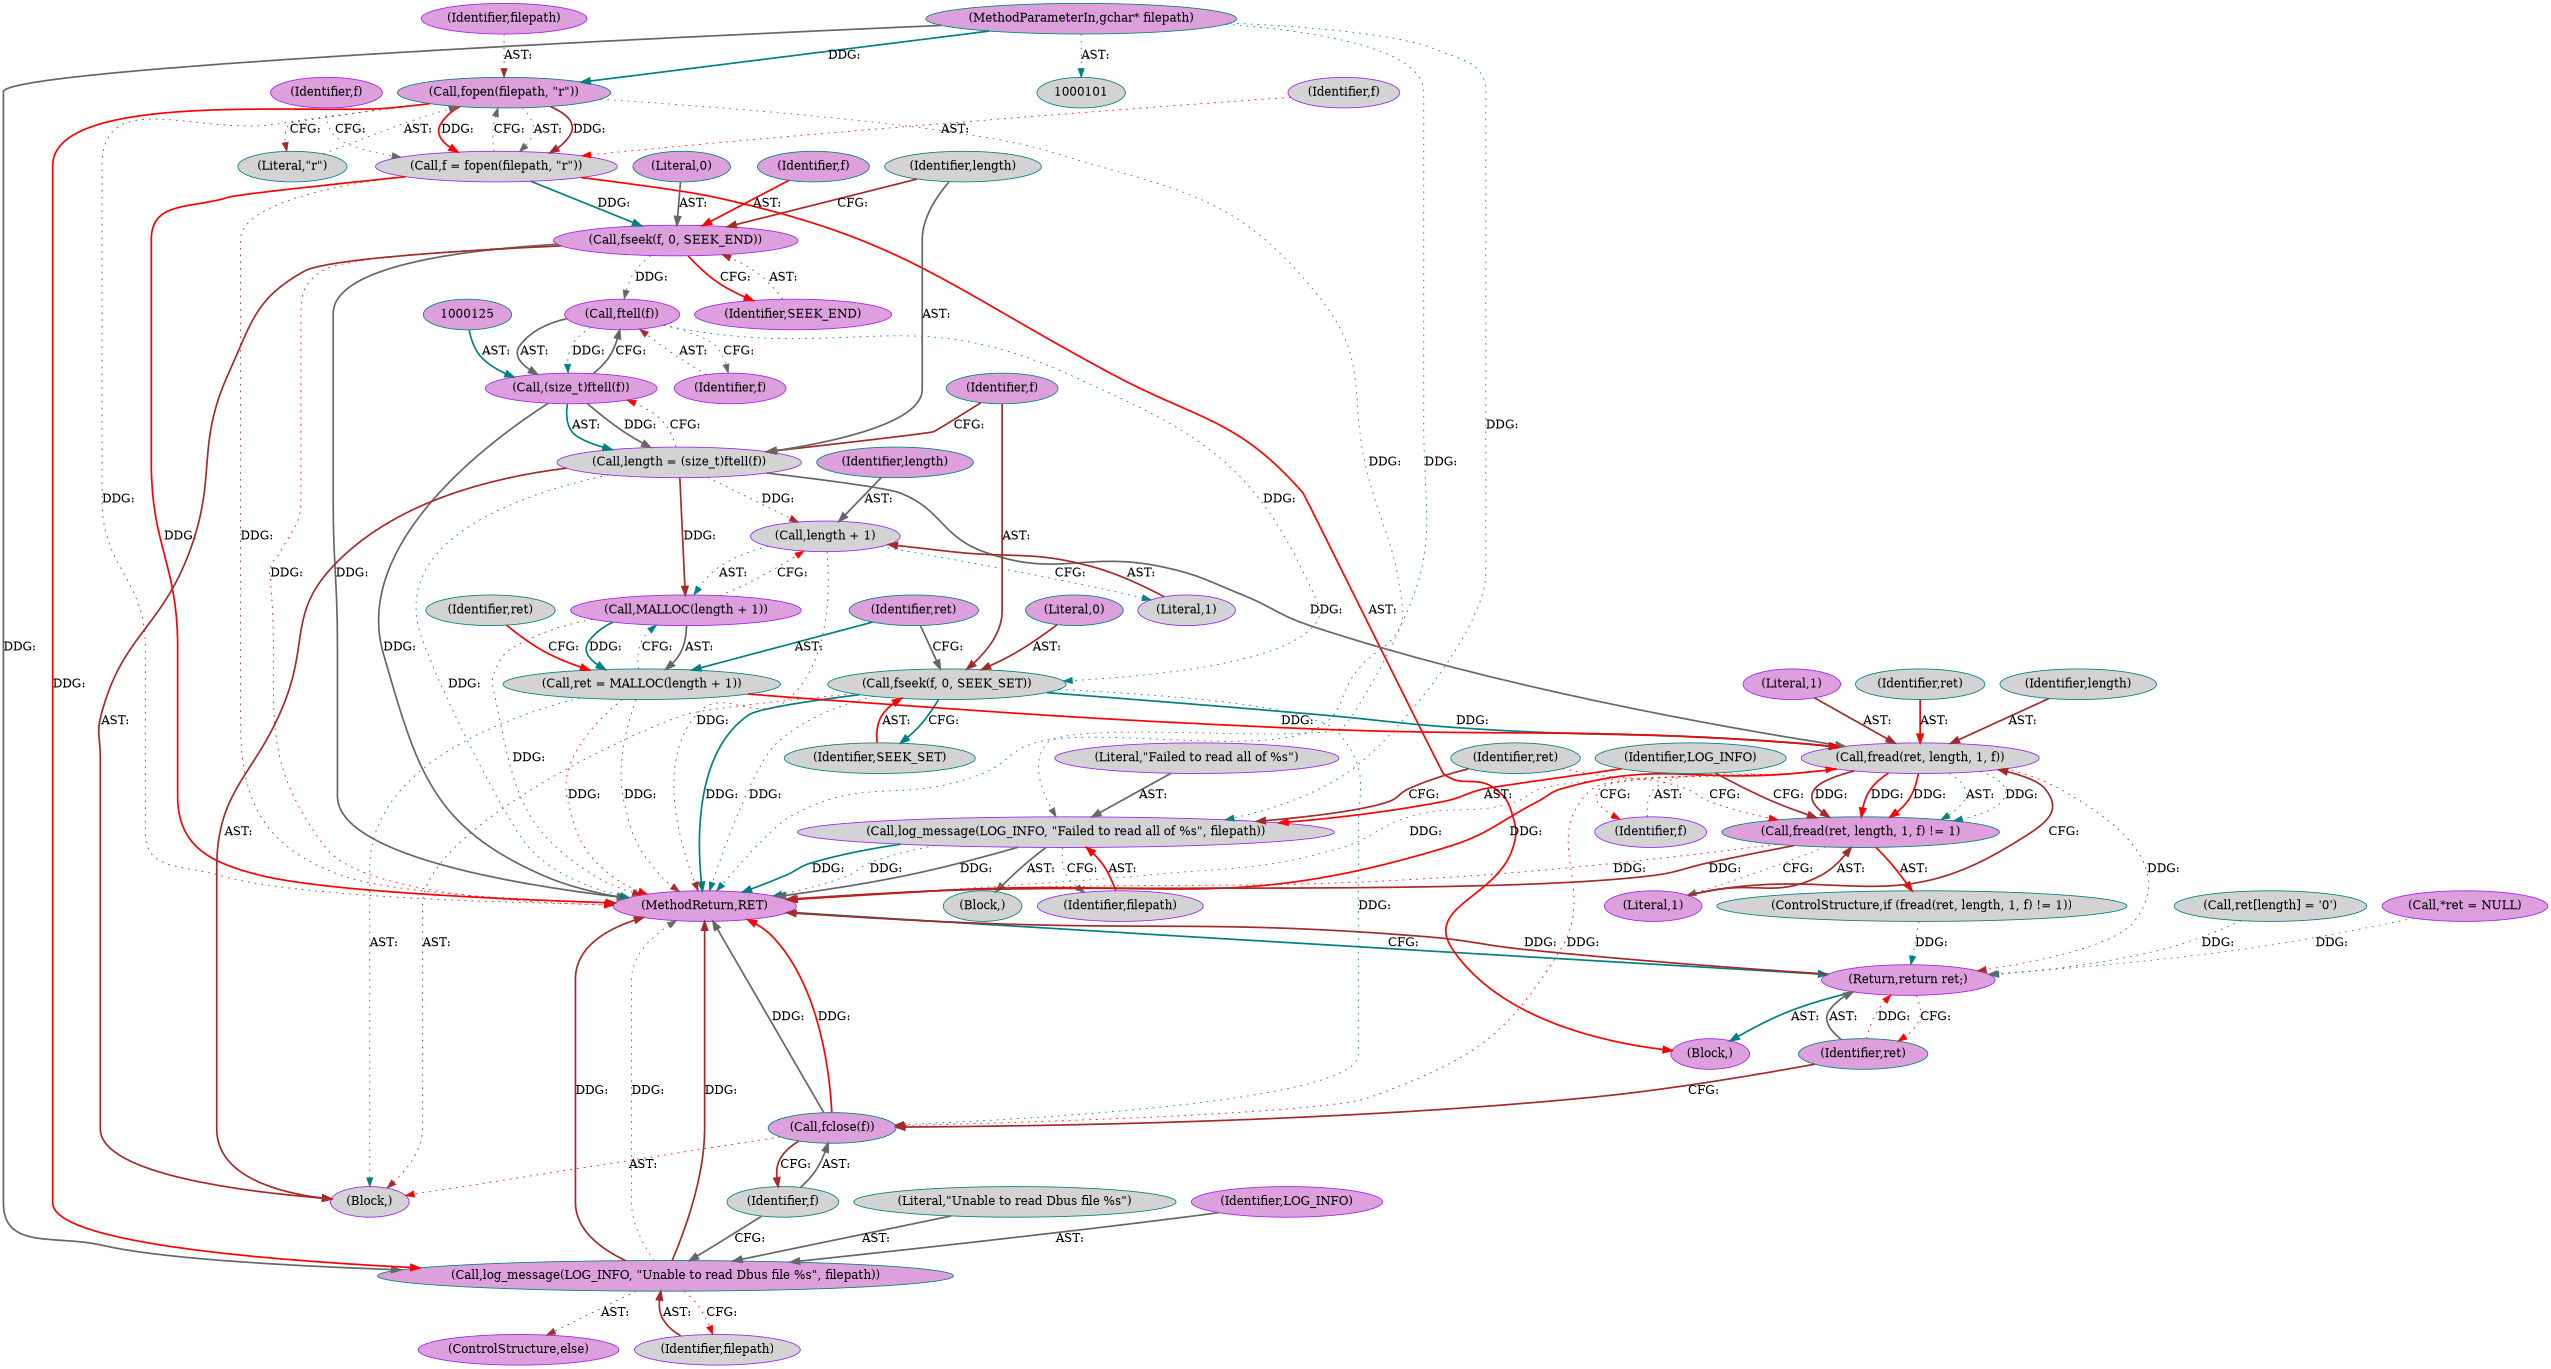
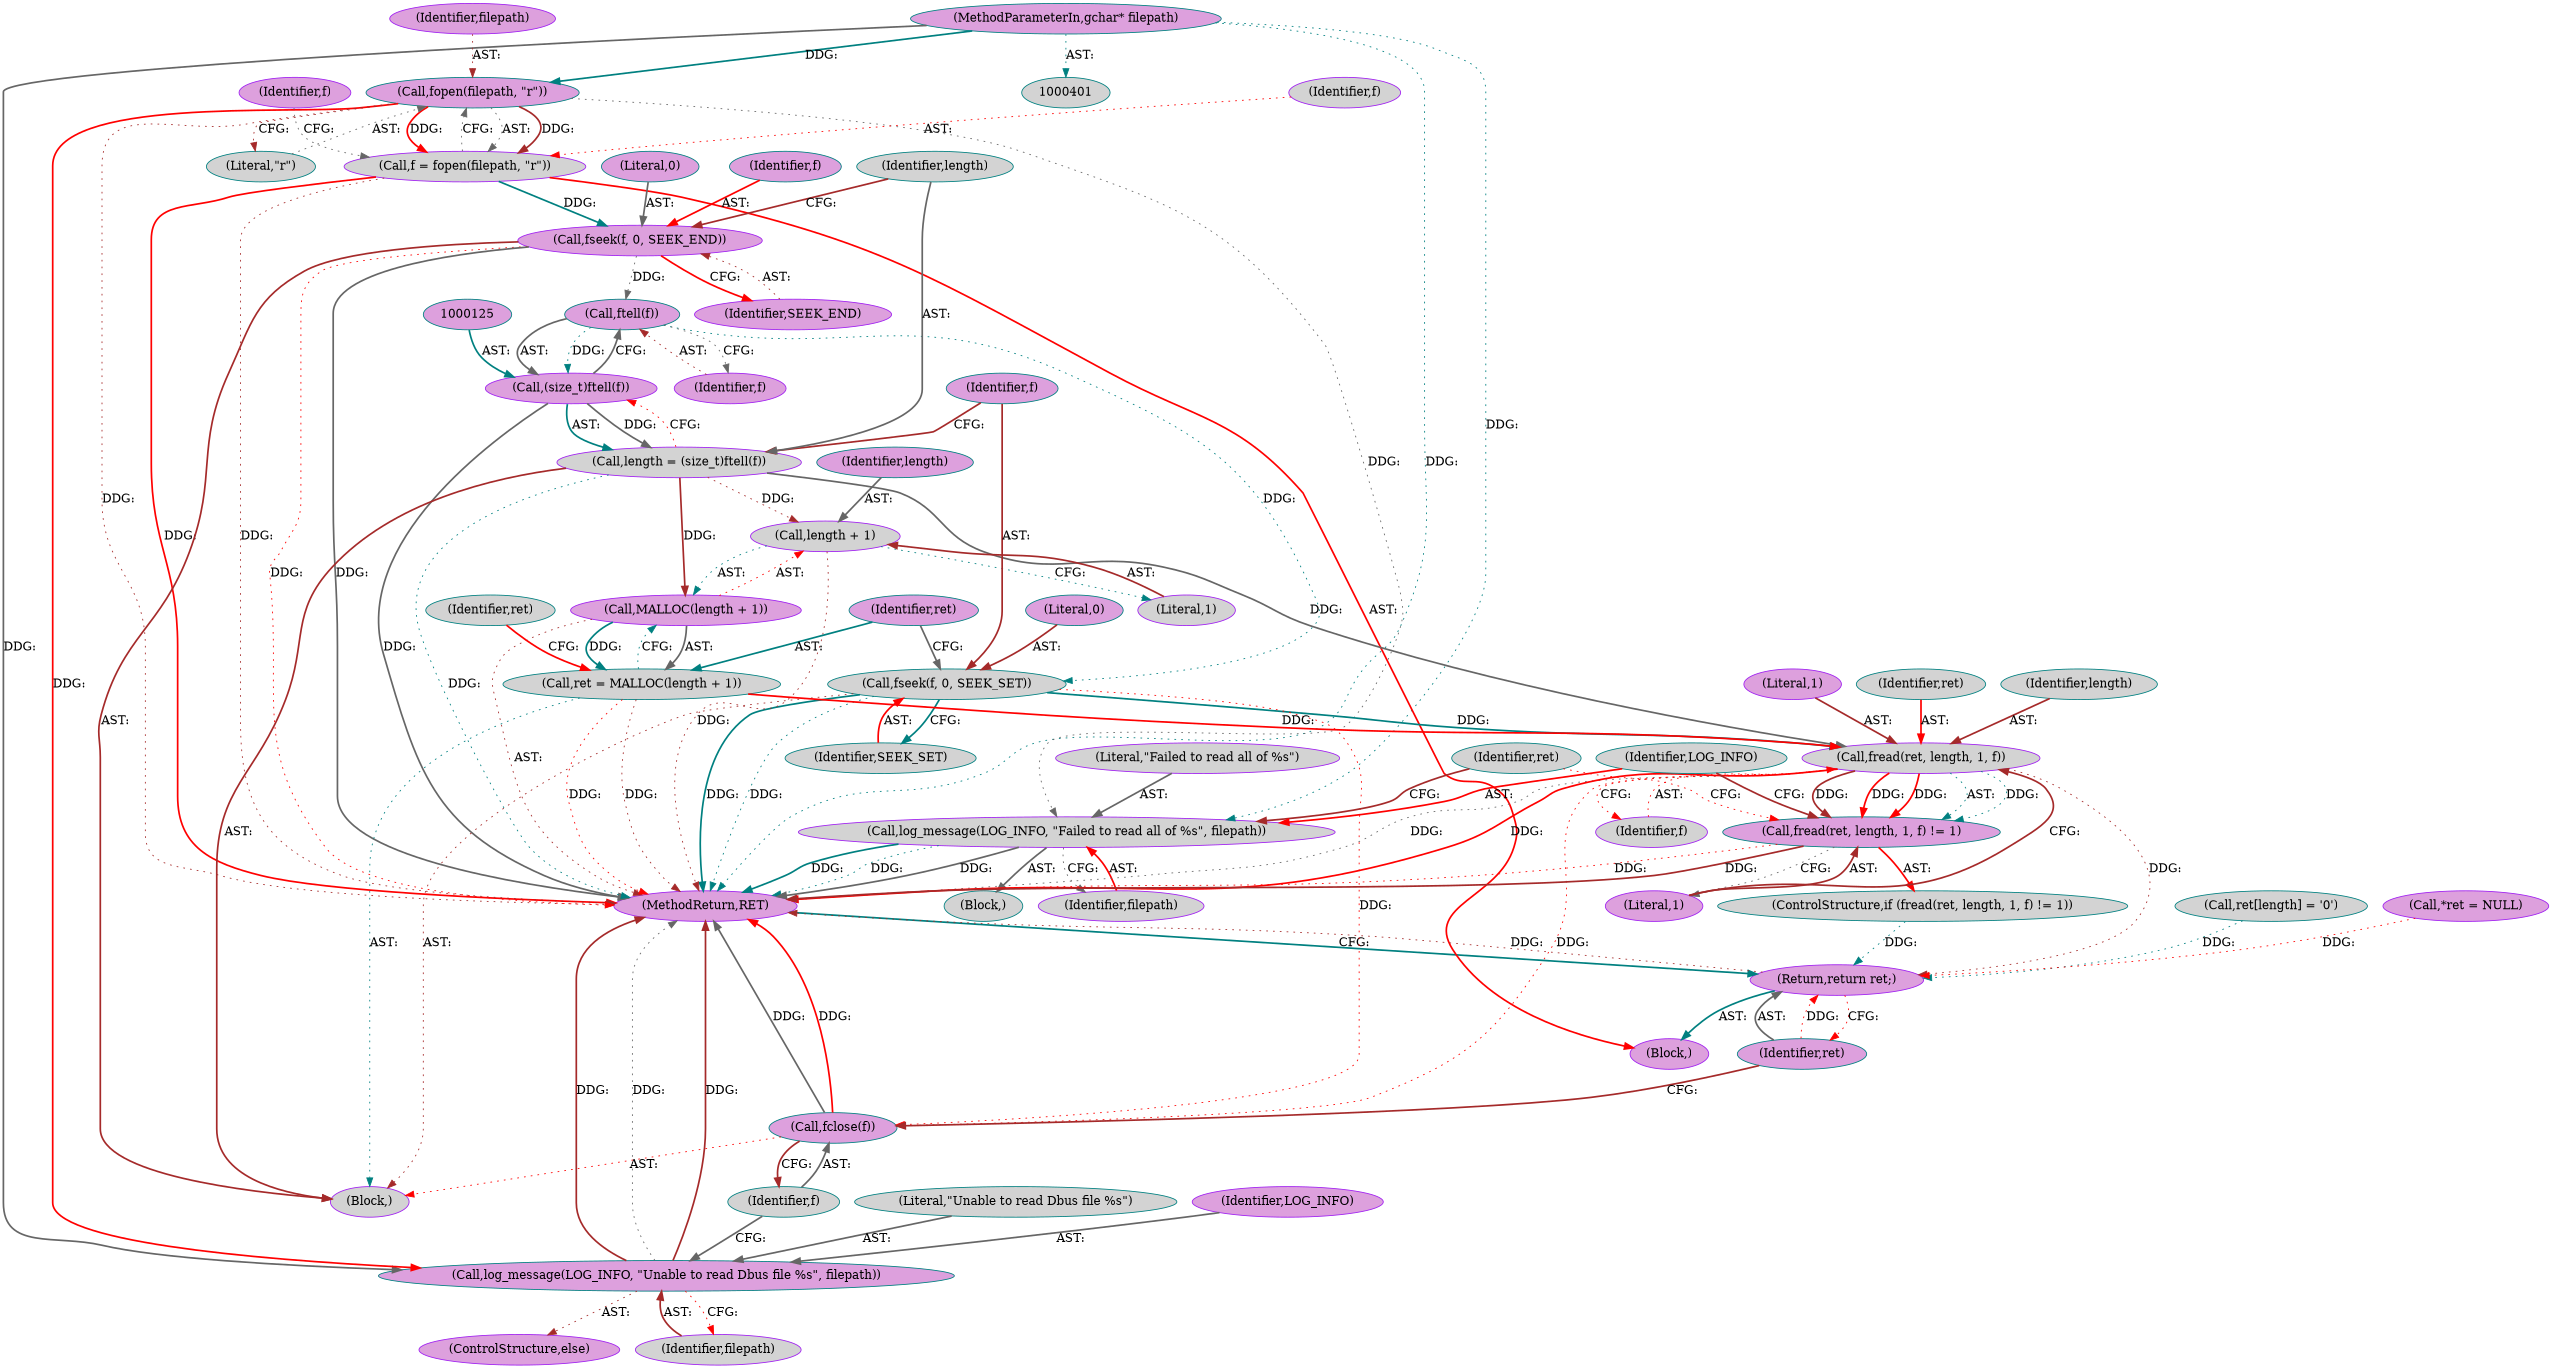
node "1000101": label "1000101" -> "1000401"
node "(Call,ftell(f))": color purple -> teal
edge "(Call,MALLOC(length + 1))" -> "(Call,length + 1)": label "CFG: " -> "AST: "
edge "(Call,MALLOC(length + 1))" -> "(MethodReturn,RET)": label "DDG: " -> "AST: "
edge "(Return,return ret;)" -> "(MethodReturn,RET)": style bold -> dotted
edge "(Call,*ret = NULL)" -> "(Return,return ret;)": color gray40 -> red
edge "(Call,fseek(f, 0, SEEK_SET))" -> "(Call,fclose(f))": color teal -> red
